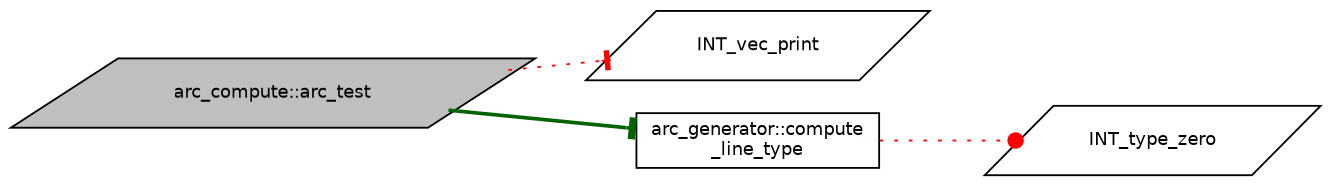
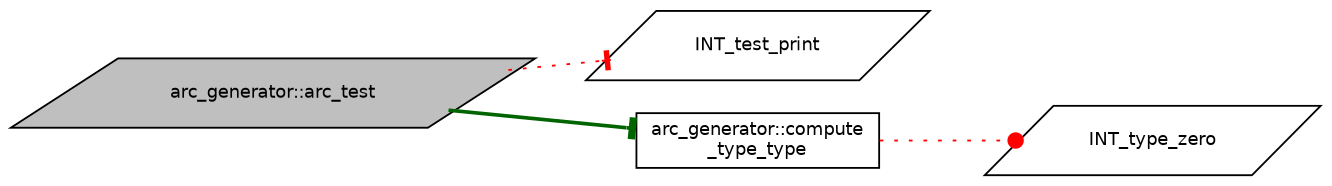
node "INT_vec_print": label "INT_vec_print" -> "INT_test_print"
node "arc_compute::arc_test": label "arc_compute::arc_test" -> "arc_generator::arc_test"
node "arc_generator::compute _line_type": label "arc_generator::compute _line_type" -> "arc_generator::compute _type_type"
